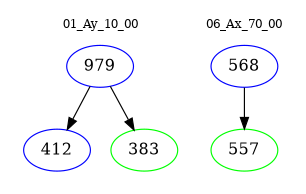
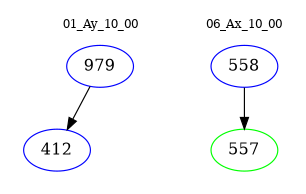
cluster "06_Ax_70_00": label "06_Ax_70_00" -> "06_Ax_10_00"
node "568": label "568" -> "558"
node "383": removed
